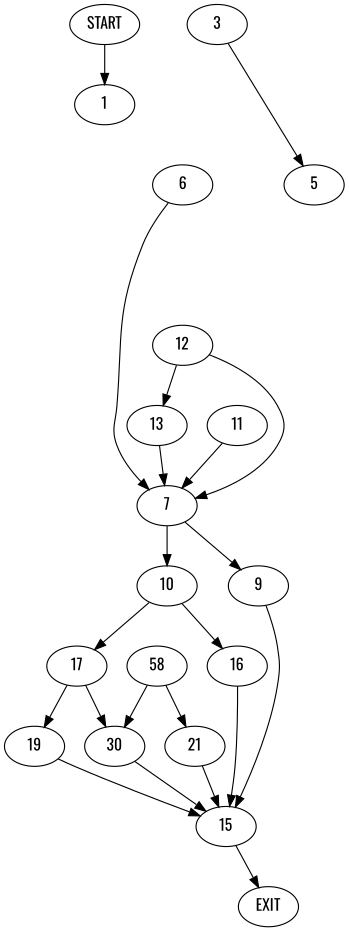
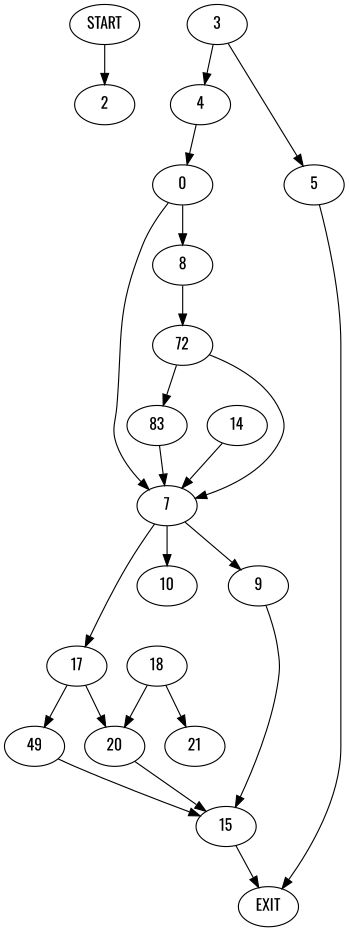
node "1": label "1" -> "2"
node "4": added
node "6": label "6" -> "0"
node "8": added
node "12": label "12" -> "72"
node "13": label "13" -> "83"
node "11": label "11" -> "14"
edge "5" -> "EXIT": added
edge "10" -> "17": now "7" -> "17"
node "58": label "58" -> "18"
node "16": removed
node "19": label "19" -> "49"
node "30": label "30" -> "20"
edge "21" -> "15": removed
